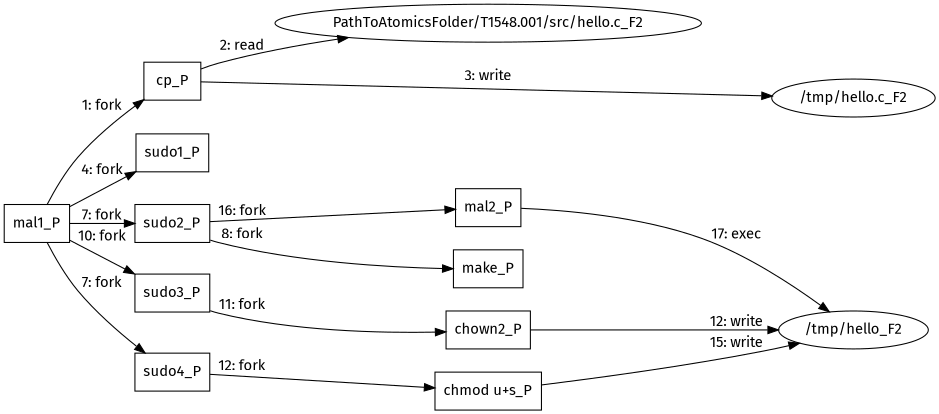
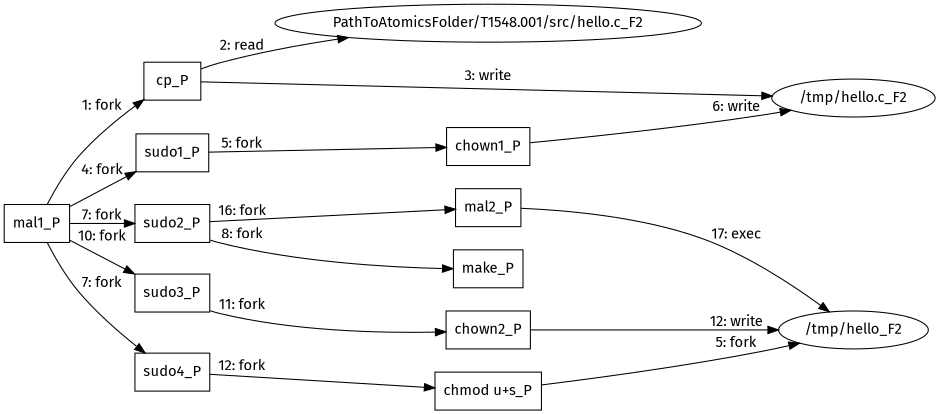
node "chown1_P": added
edge "chmod u+s_P" -> "/tmp/hello_F2": label "15: write" -> "5: fork"
